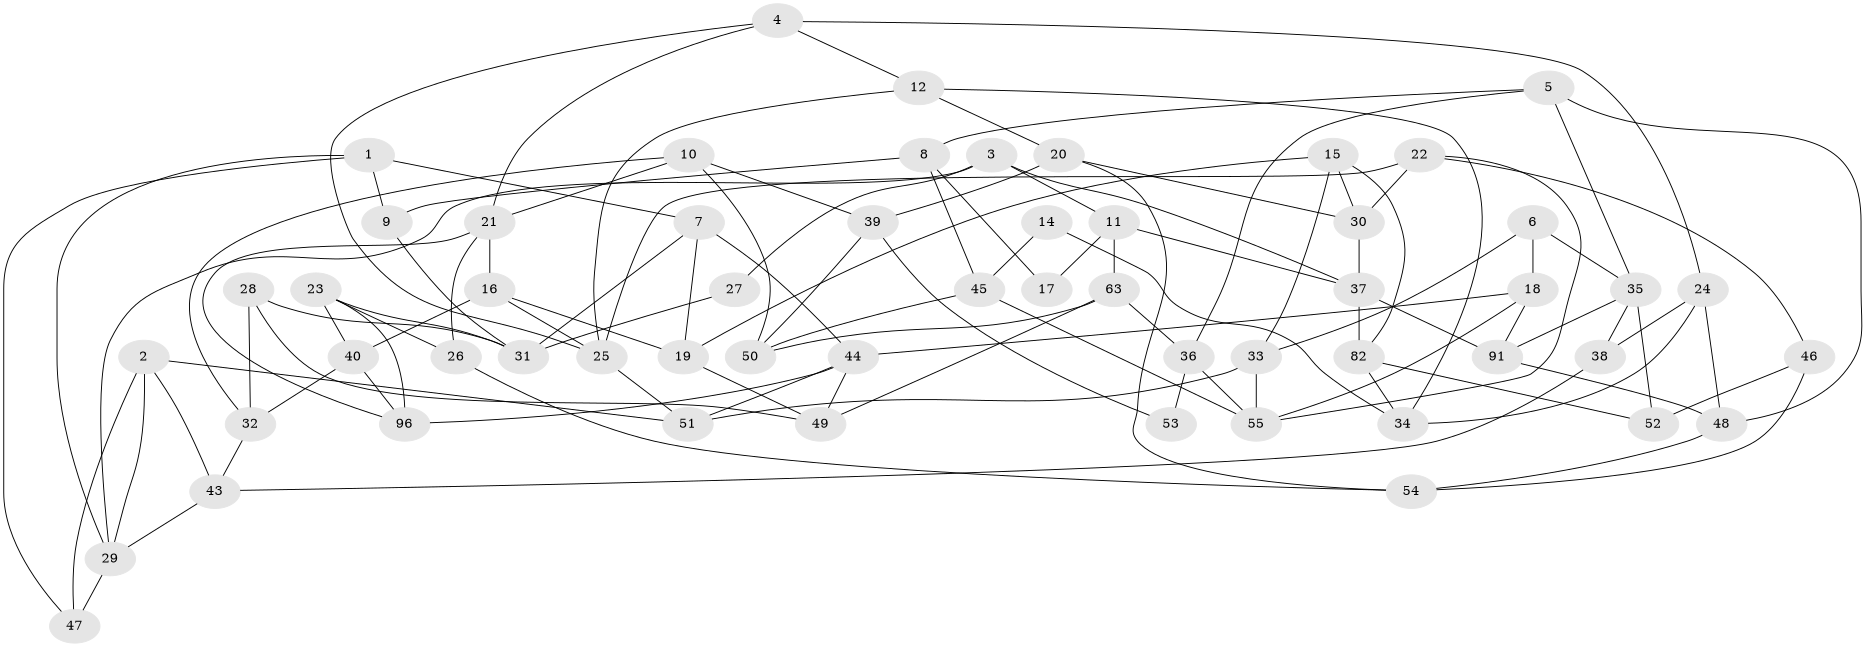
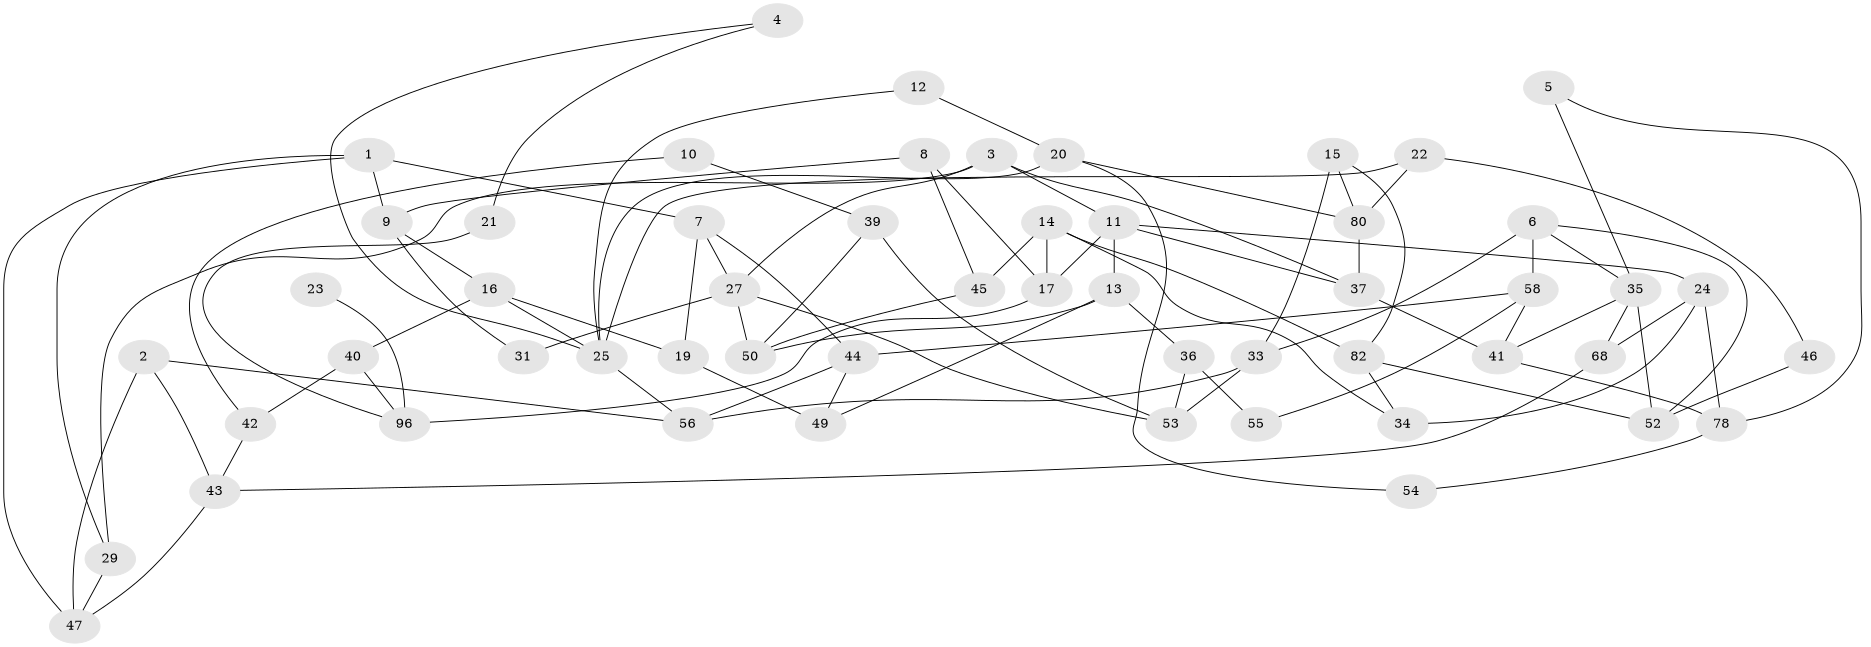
edge "4" -- "24": now "11" -- "24"
edge "4" -- "12": removed
edge "5" -- "8": removed
edge "12" -- "34": removed
edge "5" -- "36": removed
edge "20" -- "39": now "20" -- "25"
edge "10" -- "21": removed
edge "15" -- "19": removed
node "30": label "30" -> "80"
edge "10" -- "50": now "27" -- "50"
edge "21" -- "16": now "9" -- "16"
edge "14" -- "17": added
edge "6" -- "52": added
node "28": removed
edge "7" -- "31": now "7" -- "27"
node "63": label "63" -> "13"
node "18": label "18" -> "58"
edge "23" -- "31": removed
edge "23" -- "40": removed
edge "37" -- "82": now "14" -- "82"
edge "22" -- "55": removed
node "26": removed
edge "45" -- "55": removed
node "91": label "91" -> "41"
node "38": label "38" -> "68"
edge "27" -- "53": added
edge "33" -- "55": now "33" -- "53"
edge "44" -- "96": now "17" -- "96"
node "32": label "32" -> "42"
node "51": label "51" -> "56"
node "48": label "48" -> "78"
edge "2" -- "29": removed
edge "46" -- "54": removed
edge "43" -- "29": now "43" -- "47"
